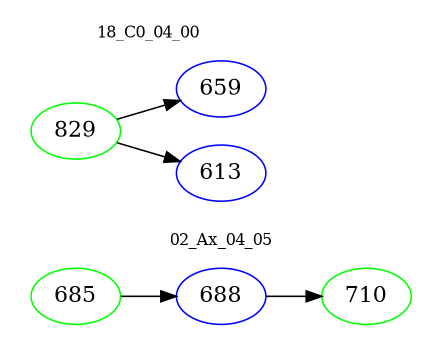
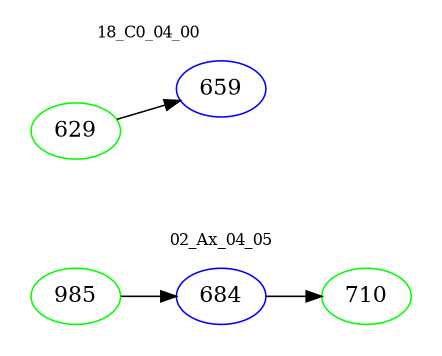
node "829": label "829" -> "629"
node "613": removed
node "685": label "685" -> "985"
node "688": label "688" -> "684"
